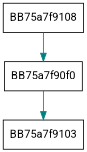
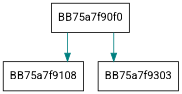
edge "BB75a7f9108" -> "BB75a7f90f0": reversed
node "BB75a7f9103": label "BB75a7f9103" -> "BB75a7f9303"
